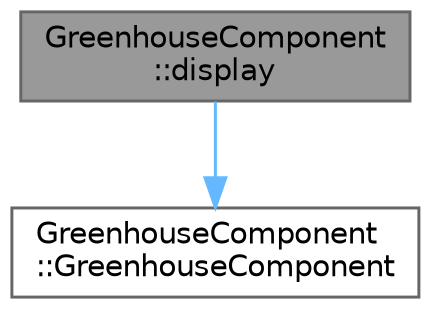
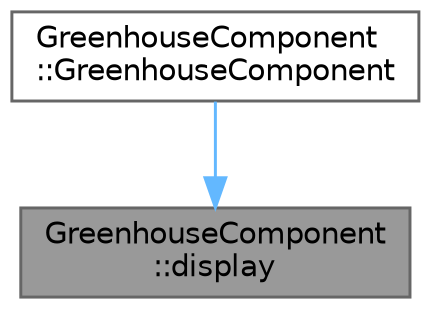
edge "GreenhouseComponent ::display" -> "GreenhouseComponent ::GreenhouseComponent": reversed
